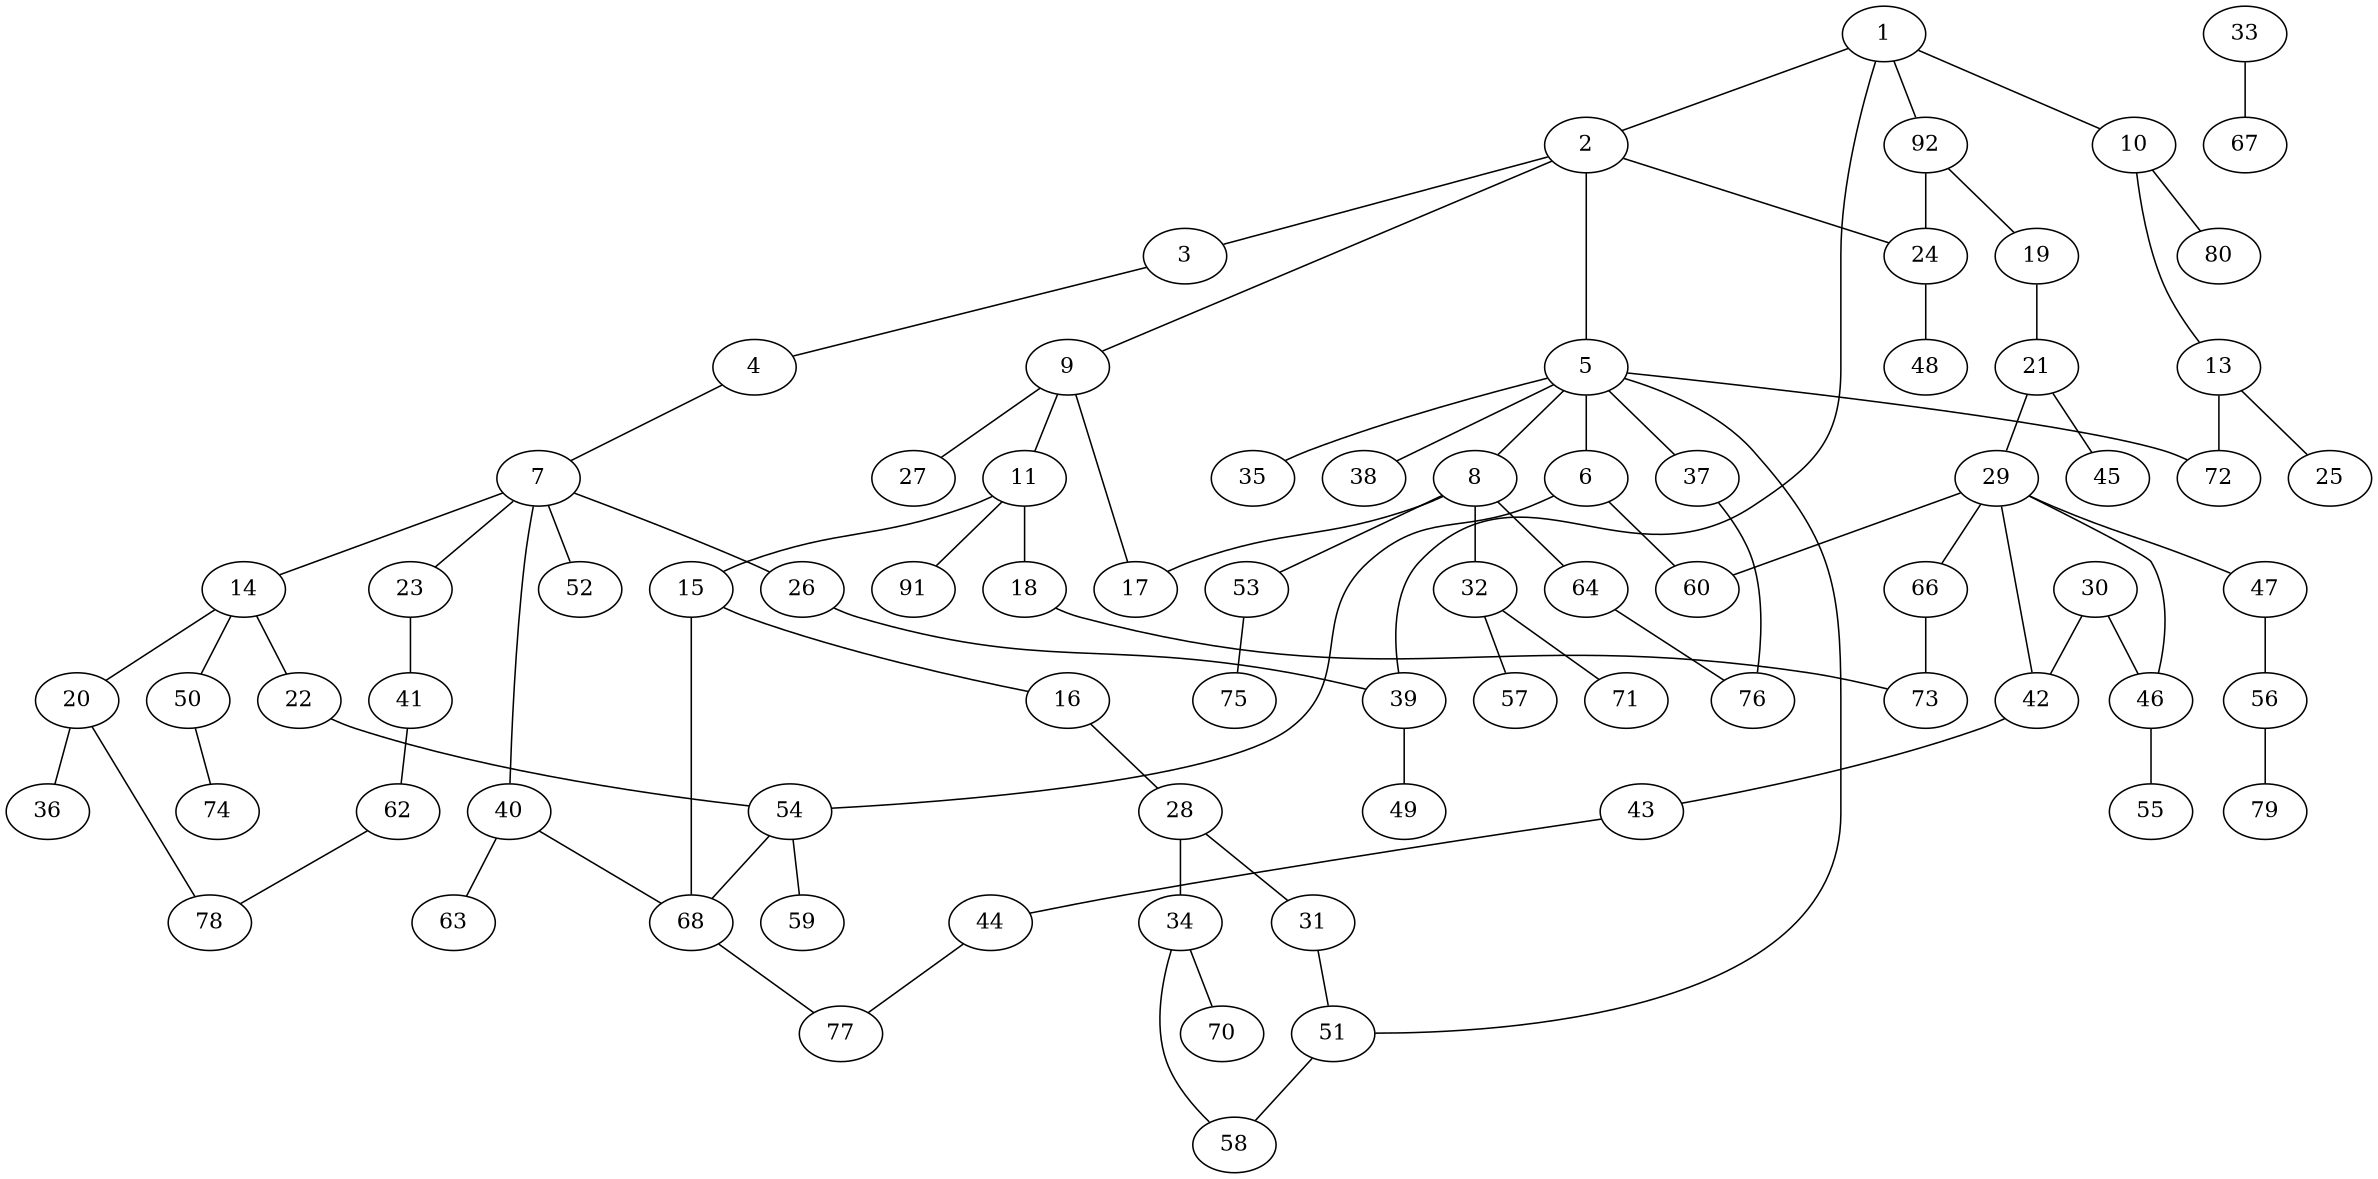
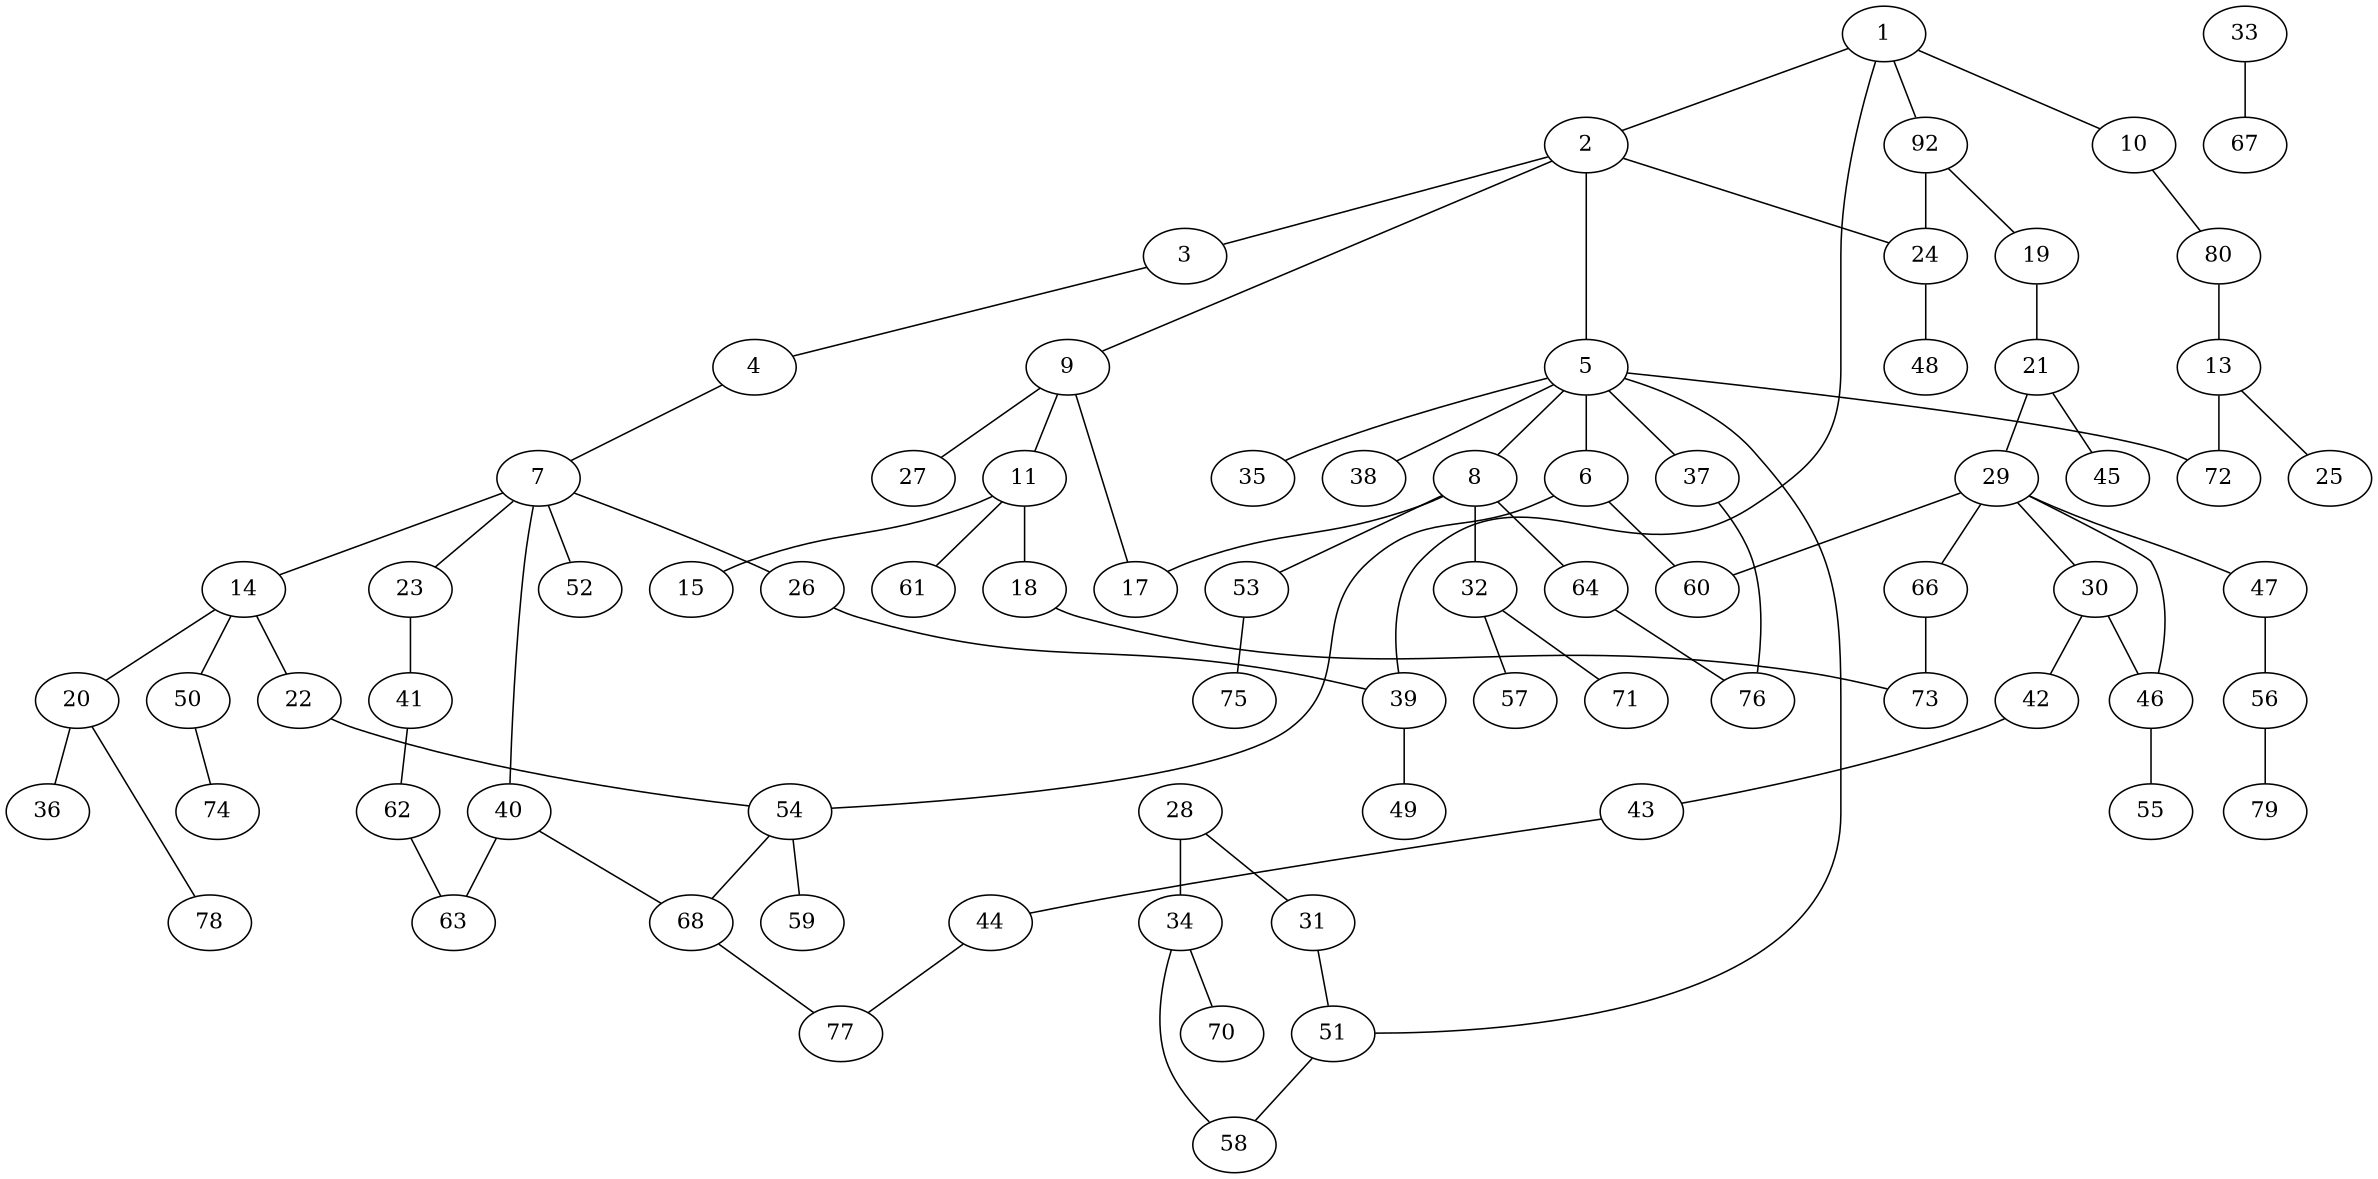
edge "10" -- "13": now "80" -- "13"
node "91": label "91" -> "61"
edge "29" -- "42": now "29" -- "30"
node "16": removed
edge "15" -- "68": removed
edge "62" -- "78": now "62" -- "63"
